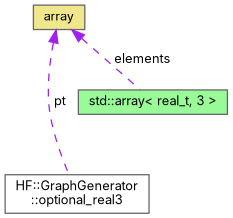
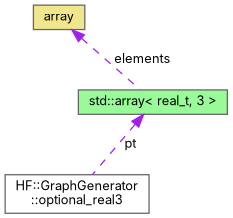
edge "HF::GraphGenerator ::optional_real3" -> "array": now "HF::GraphGenerator ::optional_real3" -> "std::array< real_t, 3 >"
